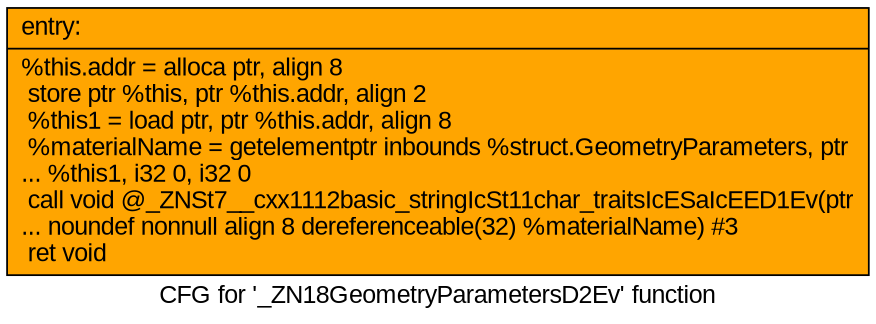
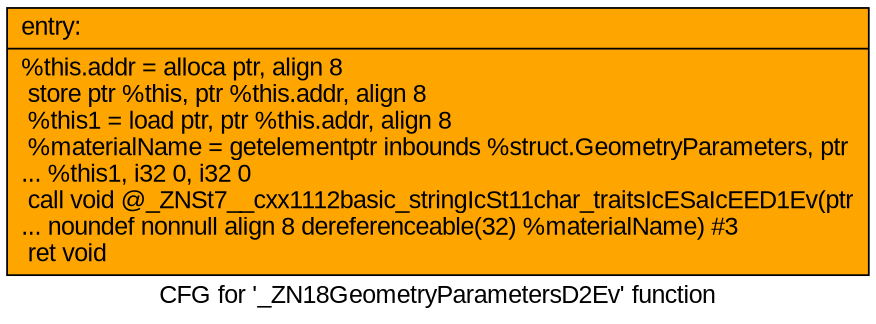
node "entry:": text "store ptr %this, ptr %this.addr, align 2" -> "store ptr %this, ptr %this.addr, align 8"
